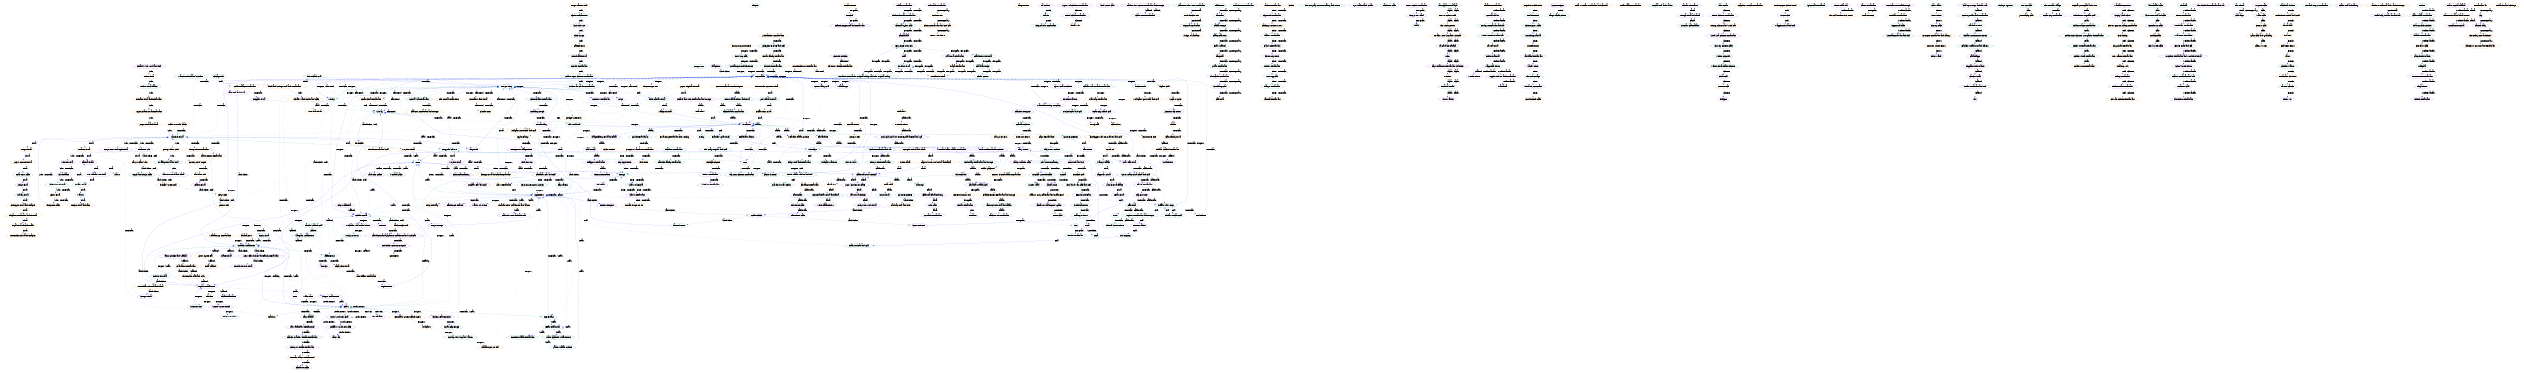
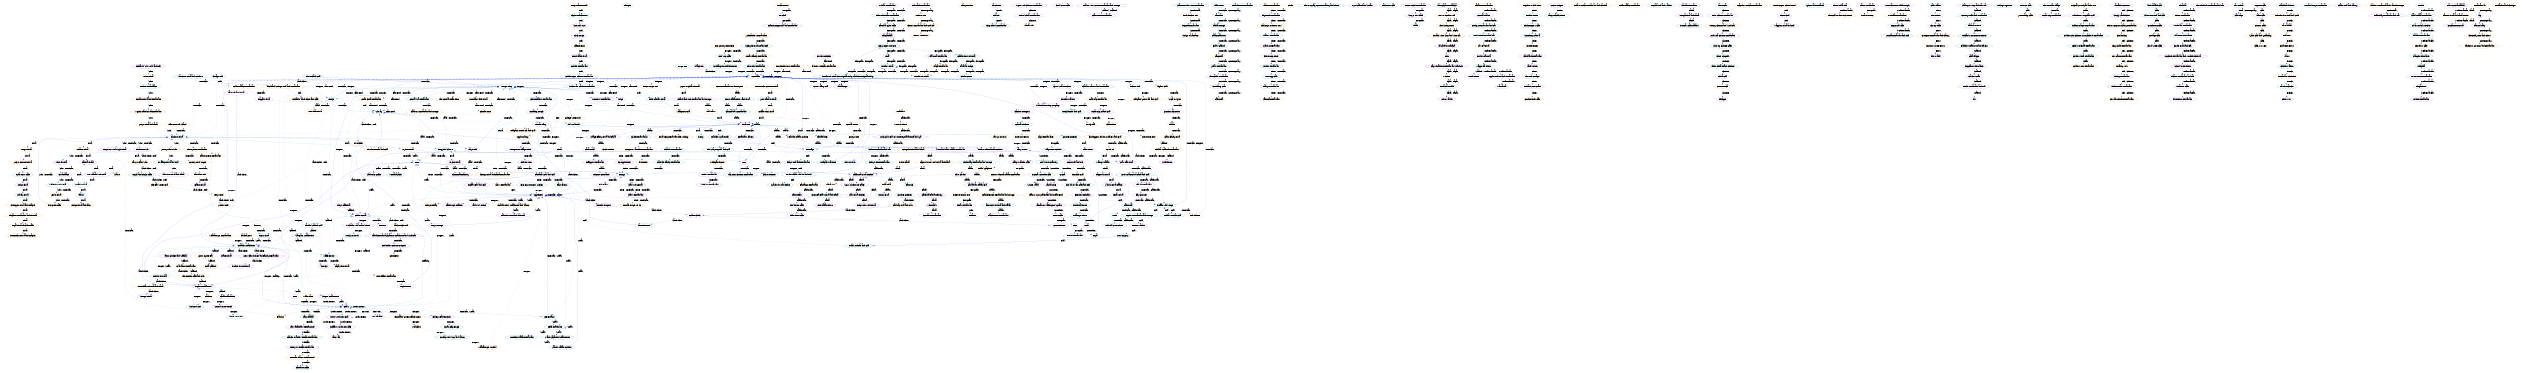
edge "McDonald's" -> "Lane Deli and Pizza": label "Pizza ," -> "Sandwiches ,"
